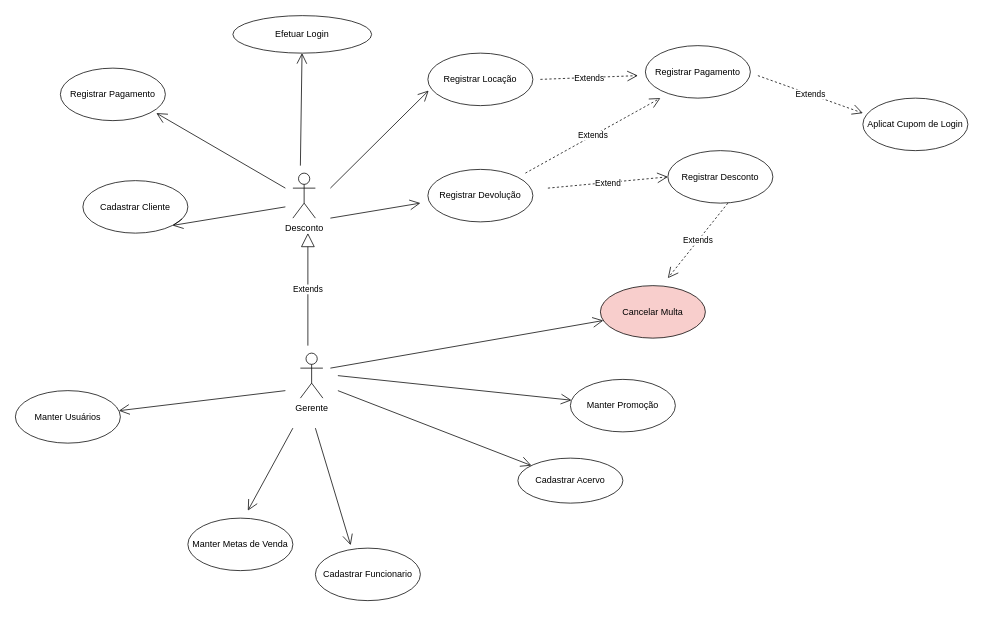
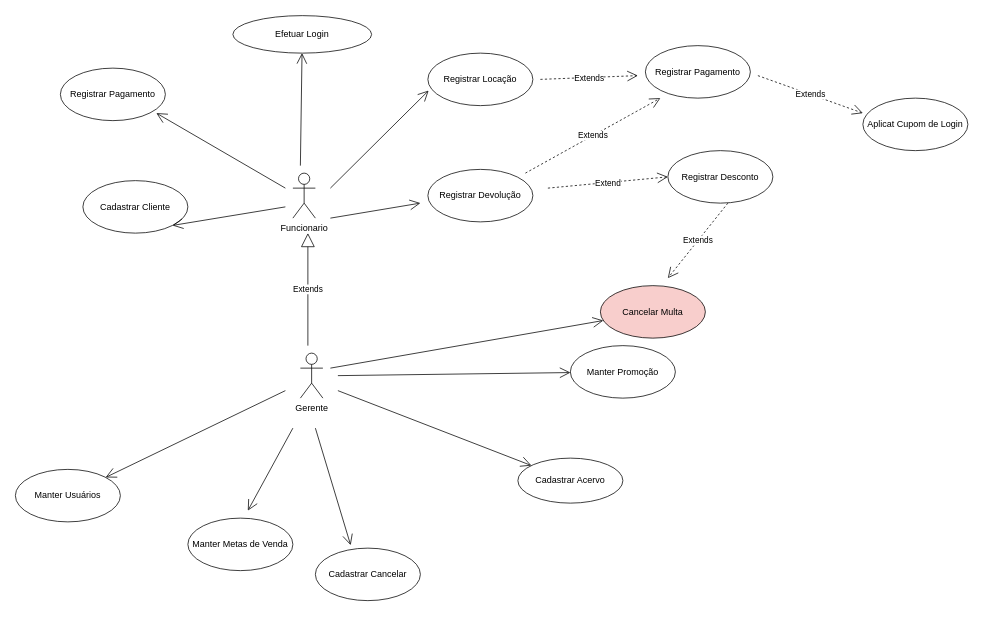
node "Desconto": label "Desconto" -> "Funcionario"
node "Manter Promoção": moved (623, 405) -> (623, 372)
node "Manter Usuários": moved (68, 417) -> (68, 495)
node "Cadastrar Funcionario": label "Cadastrar Funcionario" -> "Cadastrar Cancelar"
